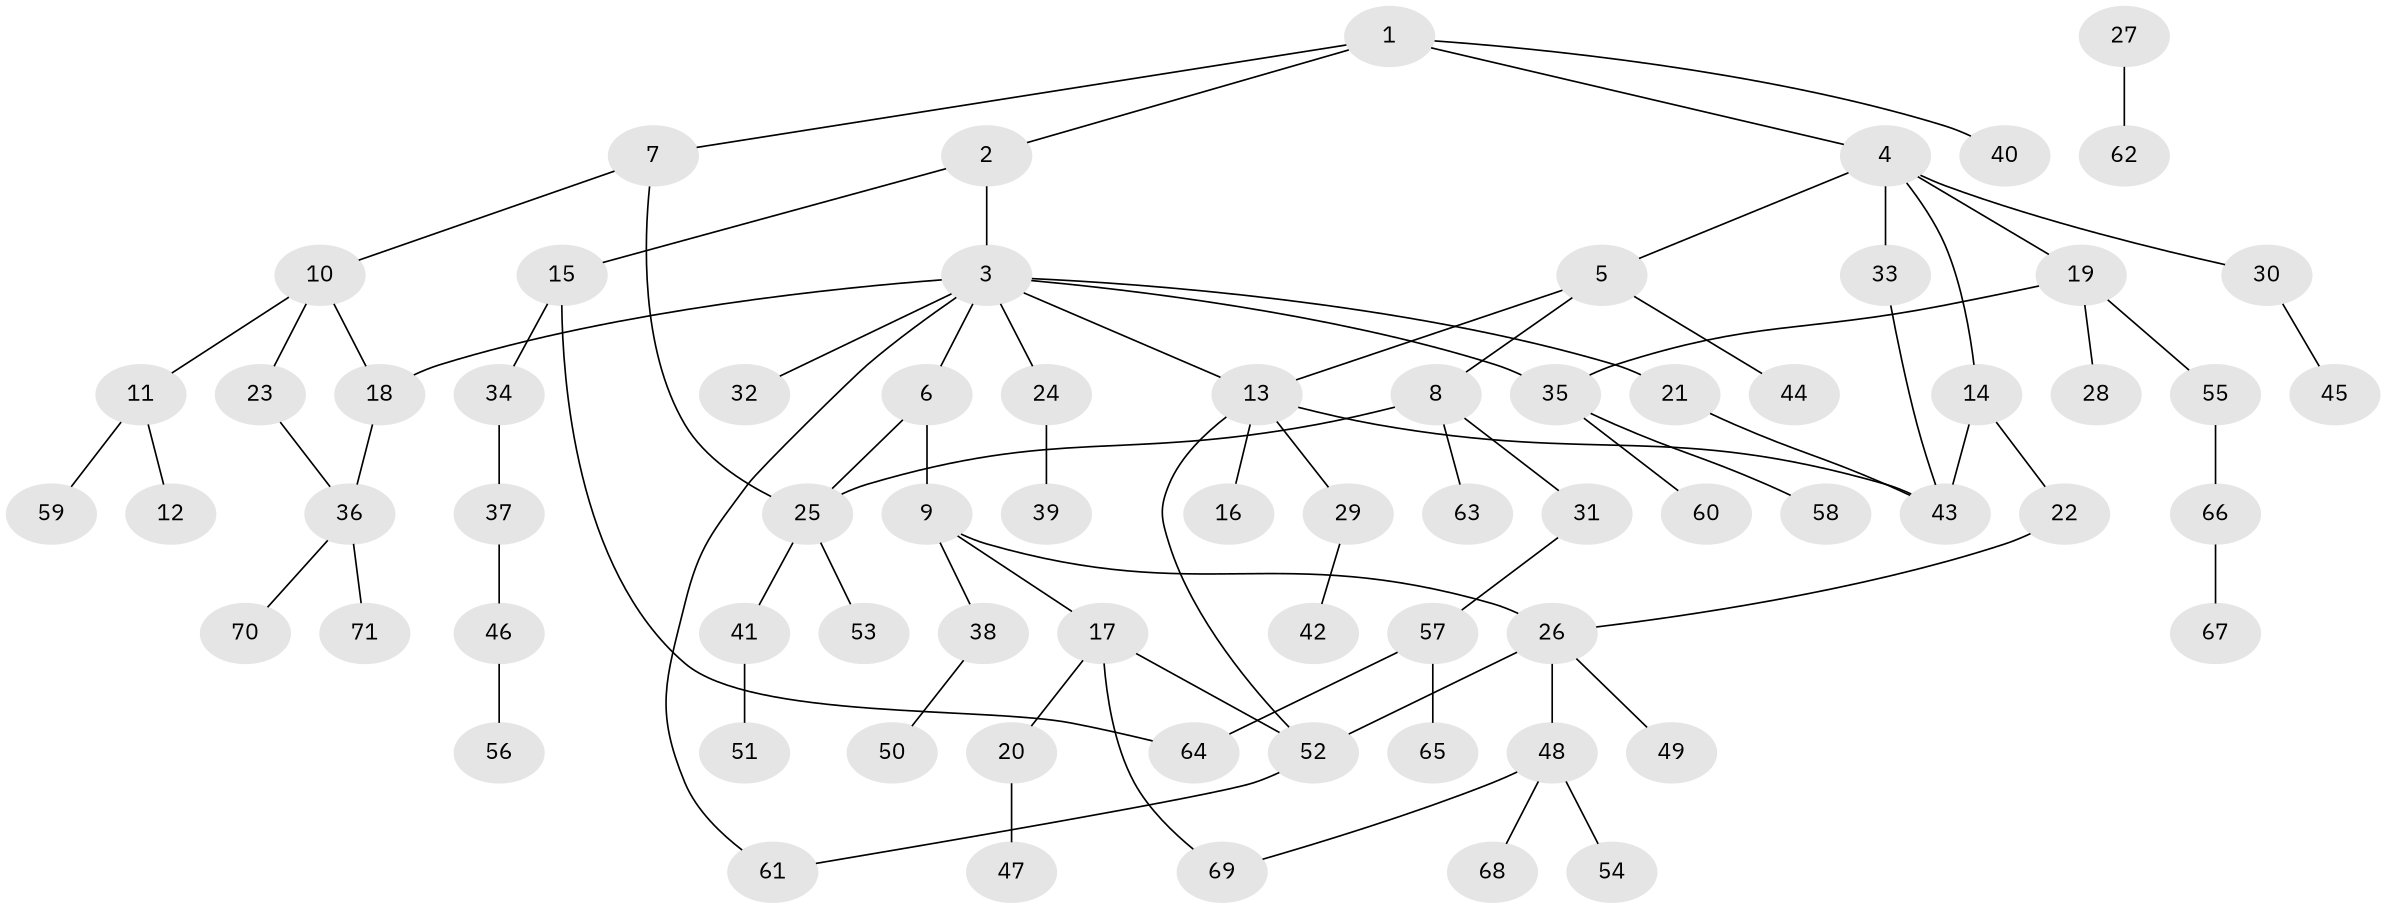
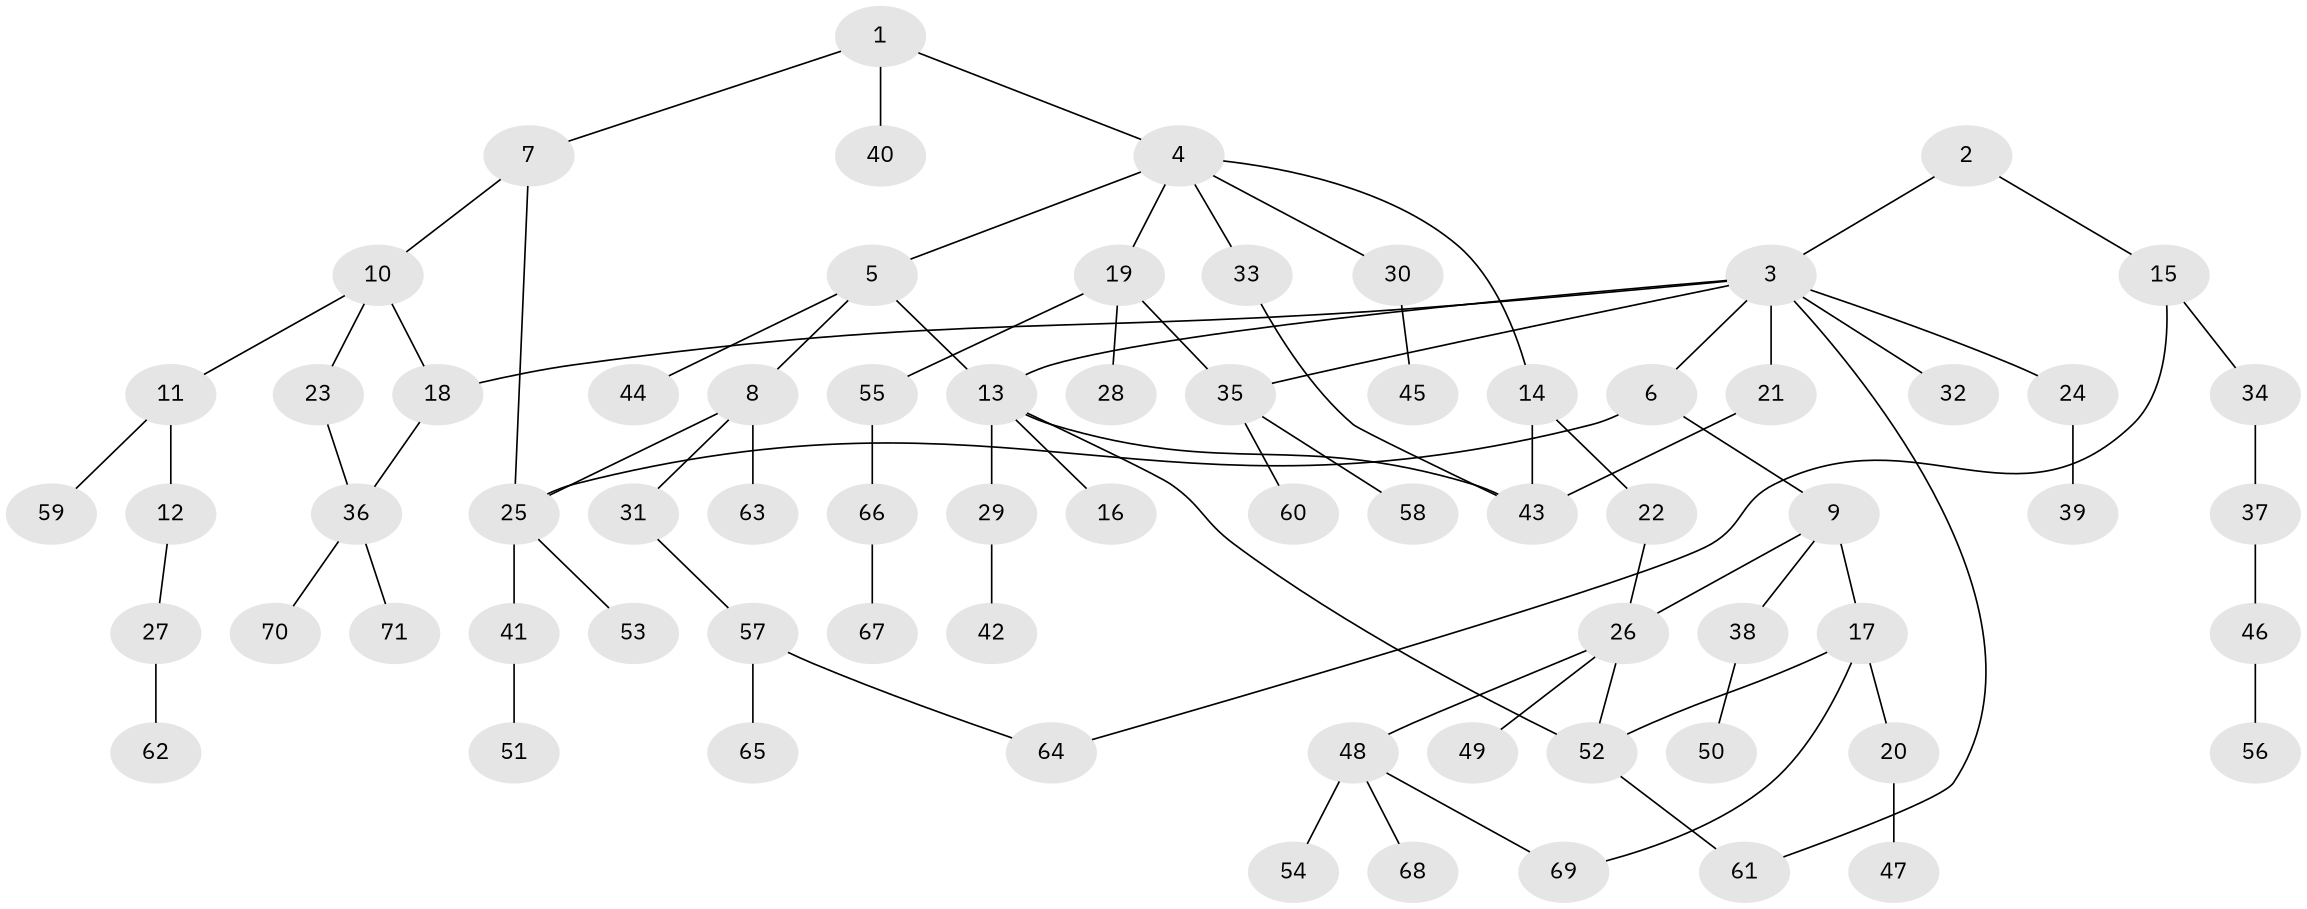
edge "1" -- "2": removed
edge "12" -- "27": added
